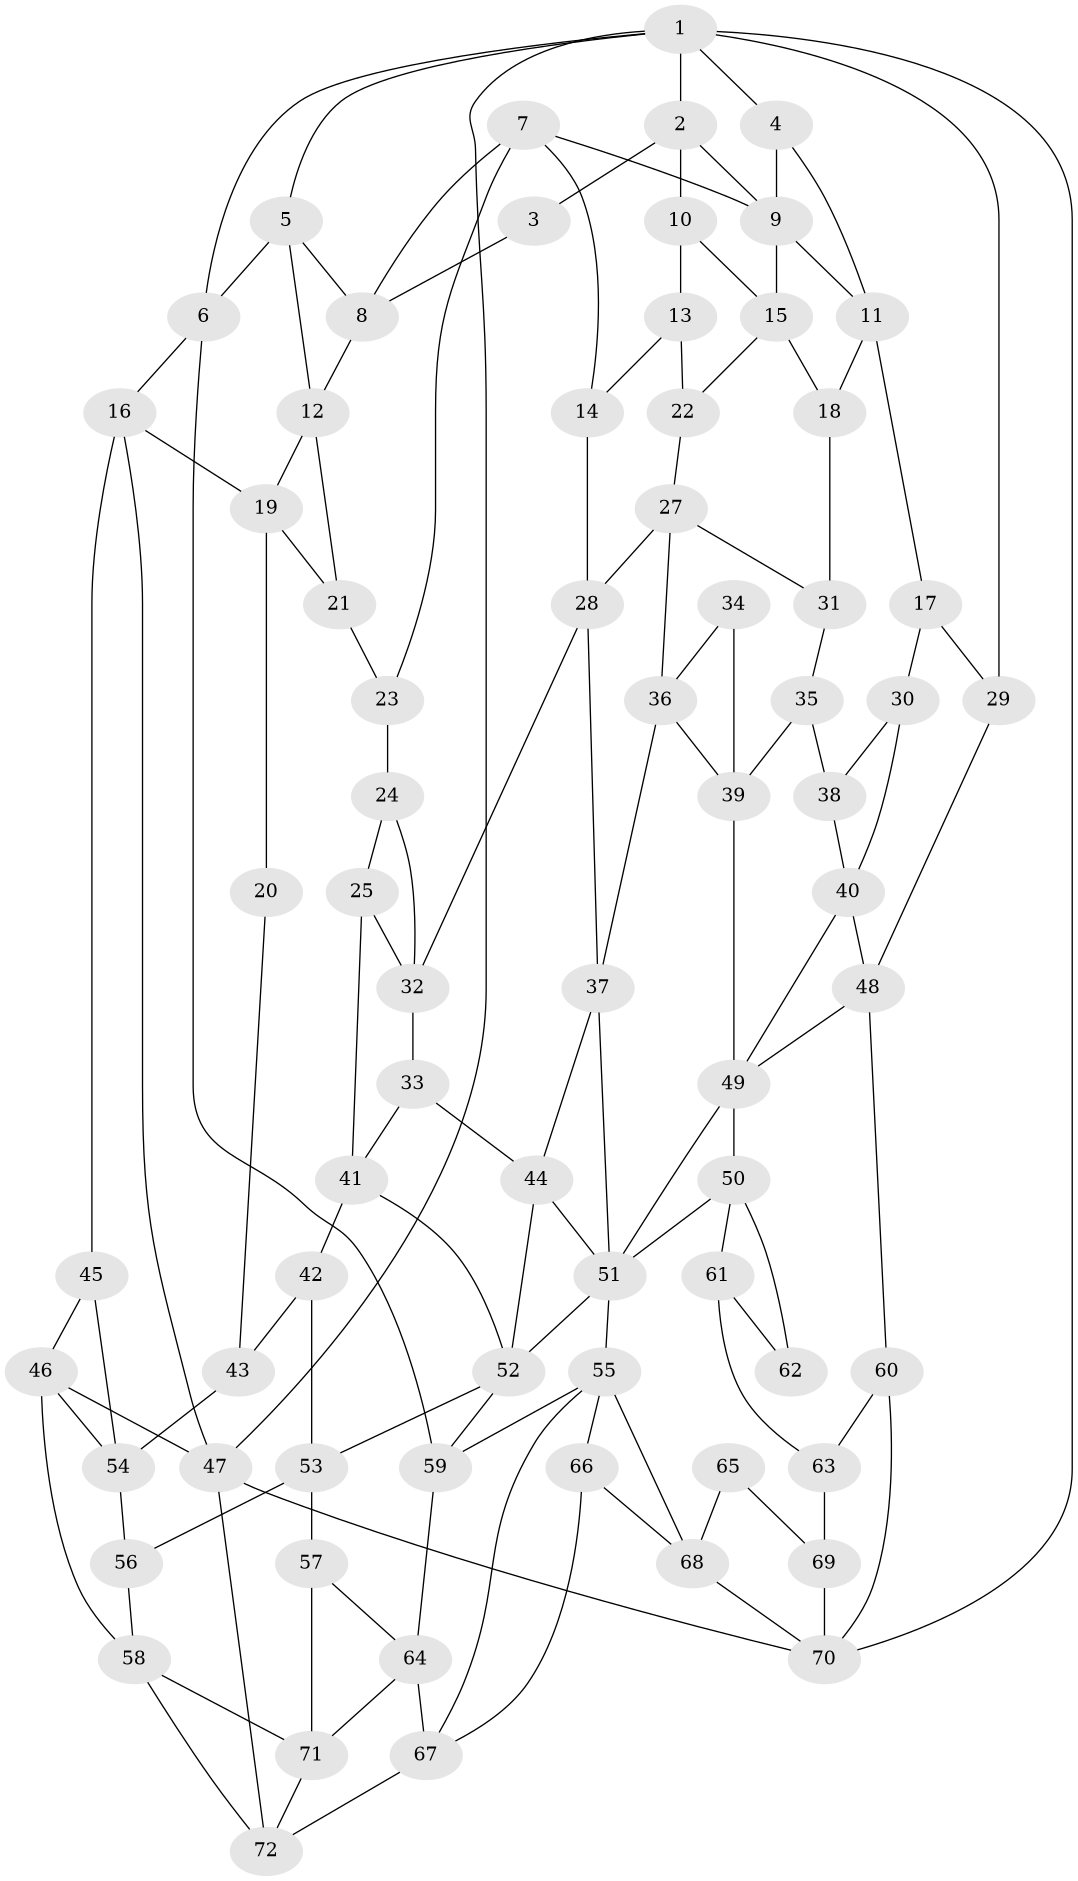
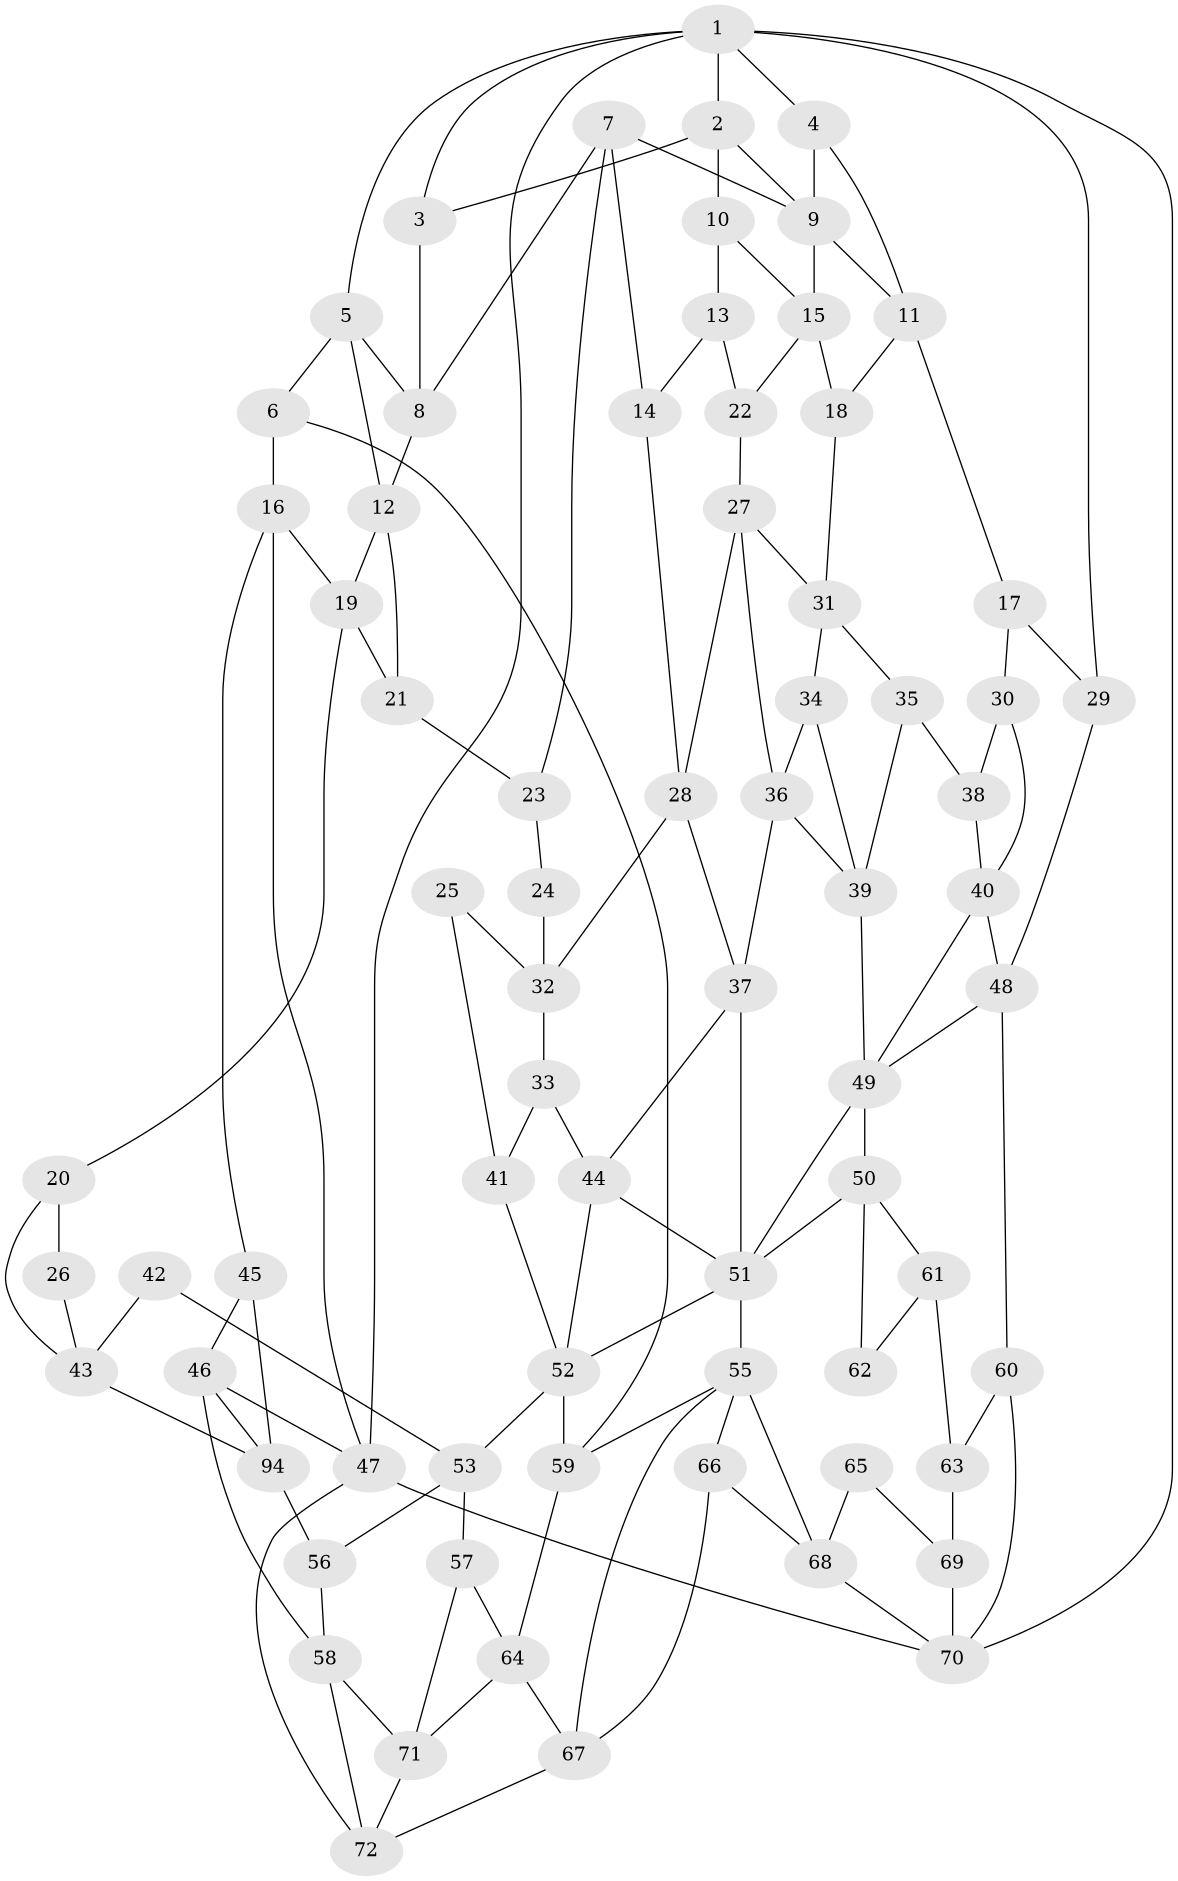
edge "1" -- "6": now "1" -- "3"
edge "31" -- "34": added
edge "24" -- "25": removed
edge "41" -- "42": removed
node "26": added
node "54": label "54" -> "94"
